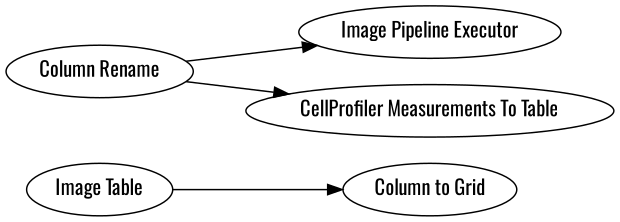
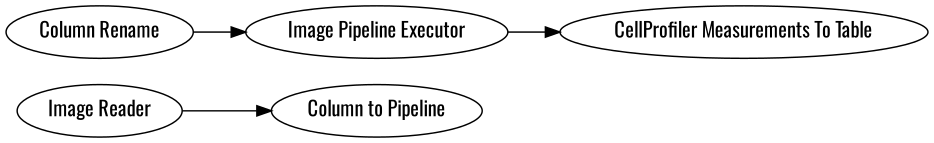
edge "Column Rename" -> "CellProfiler Measurements To Table": now "Image Pipeline Executor" -> "CellProfiler Measurements To Table"
node "Image Table": label "Image Table" -> "Image Reader"
node "Column to Grid": label "Column to Grid" -> "Column to Pipeline"
